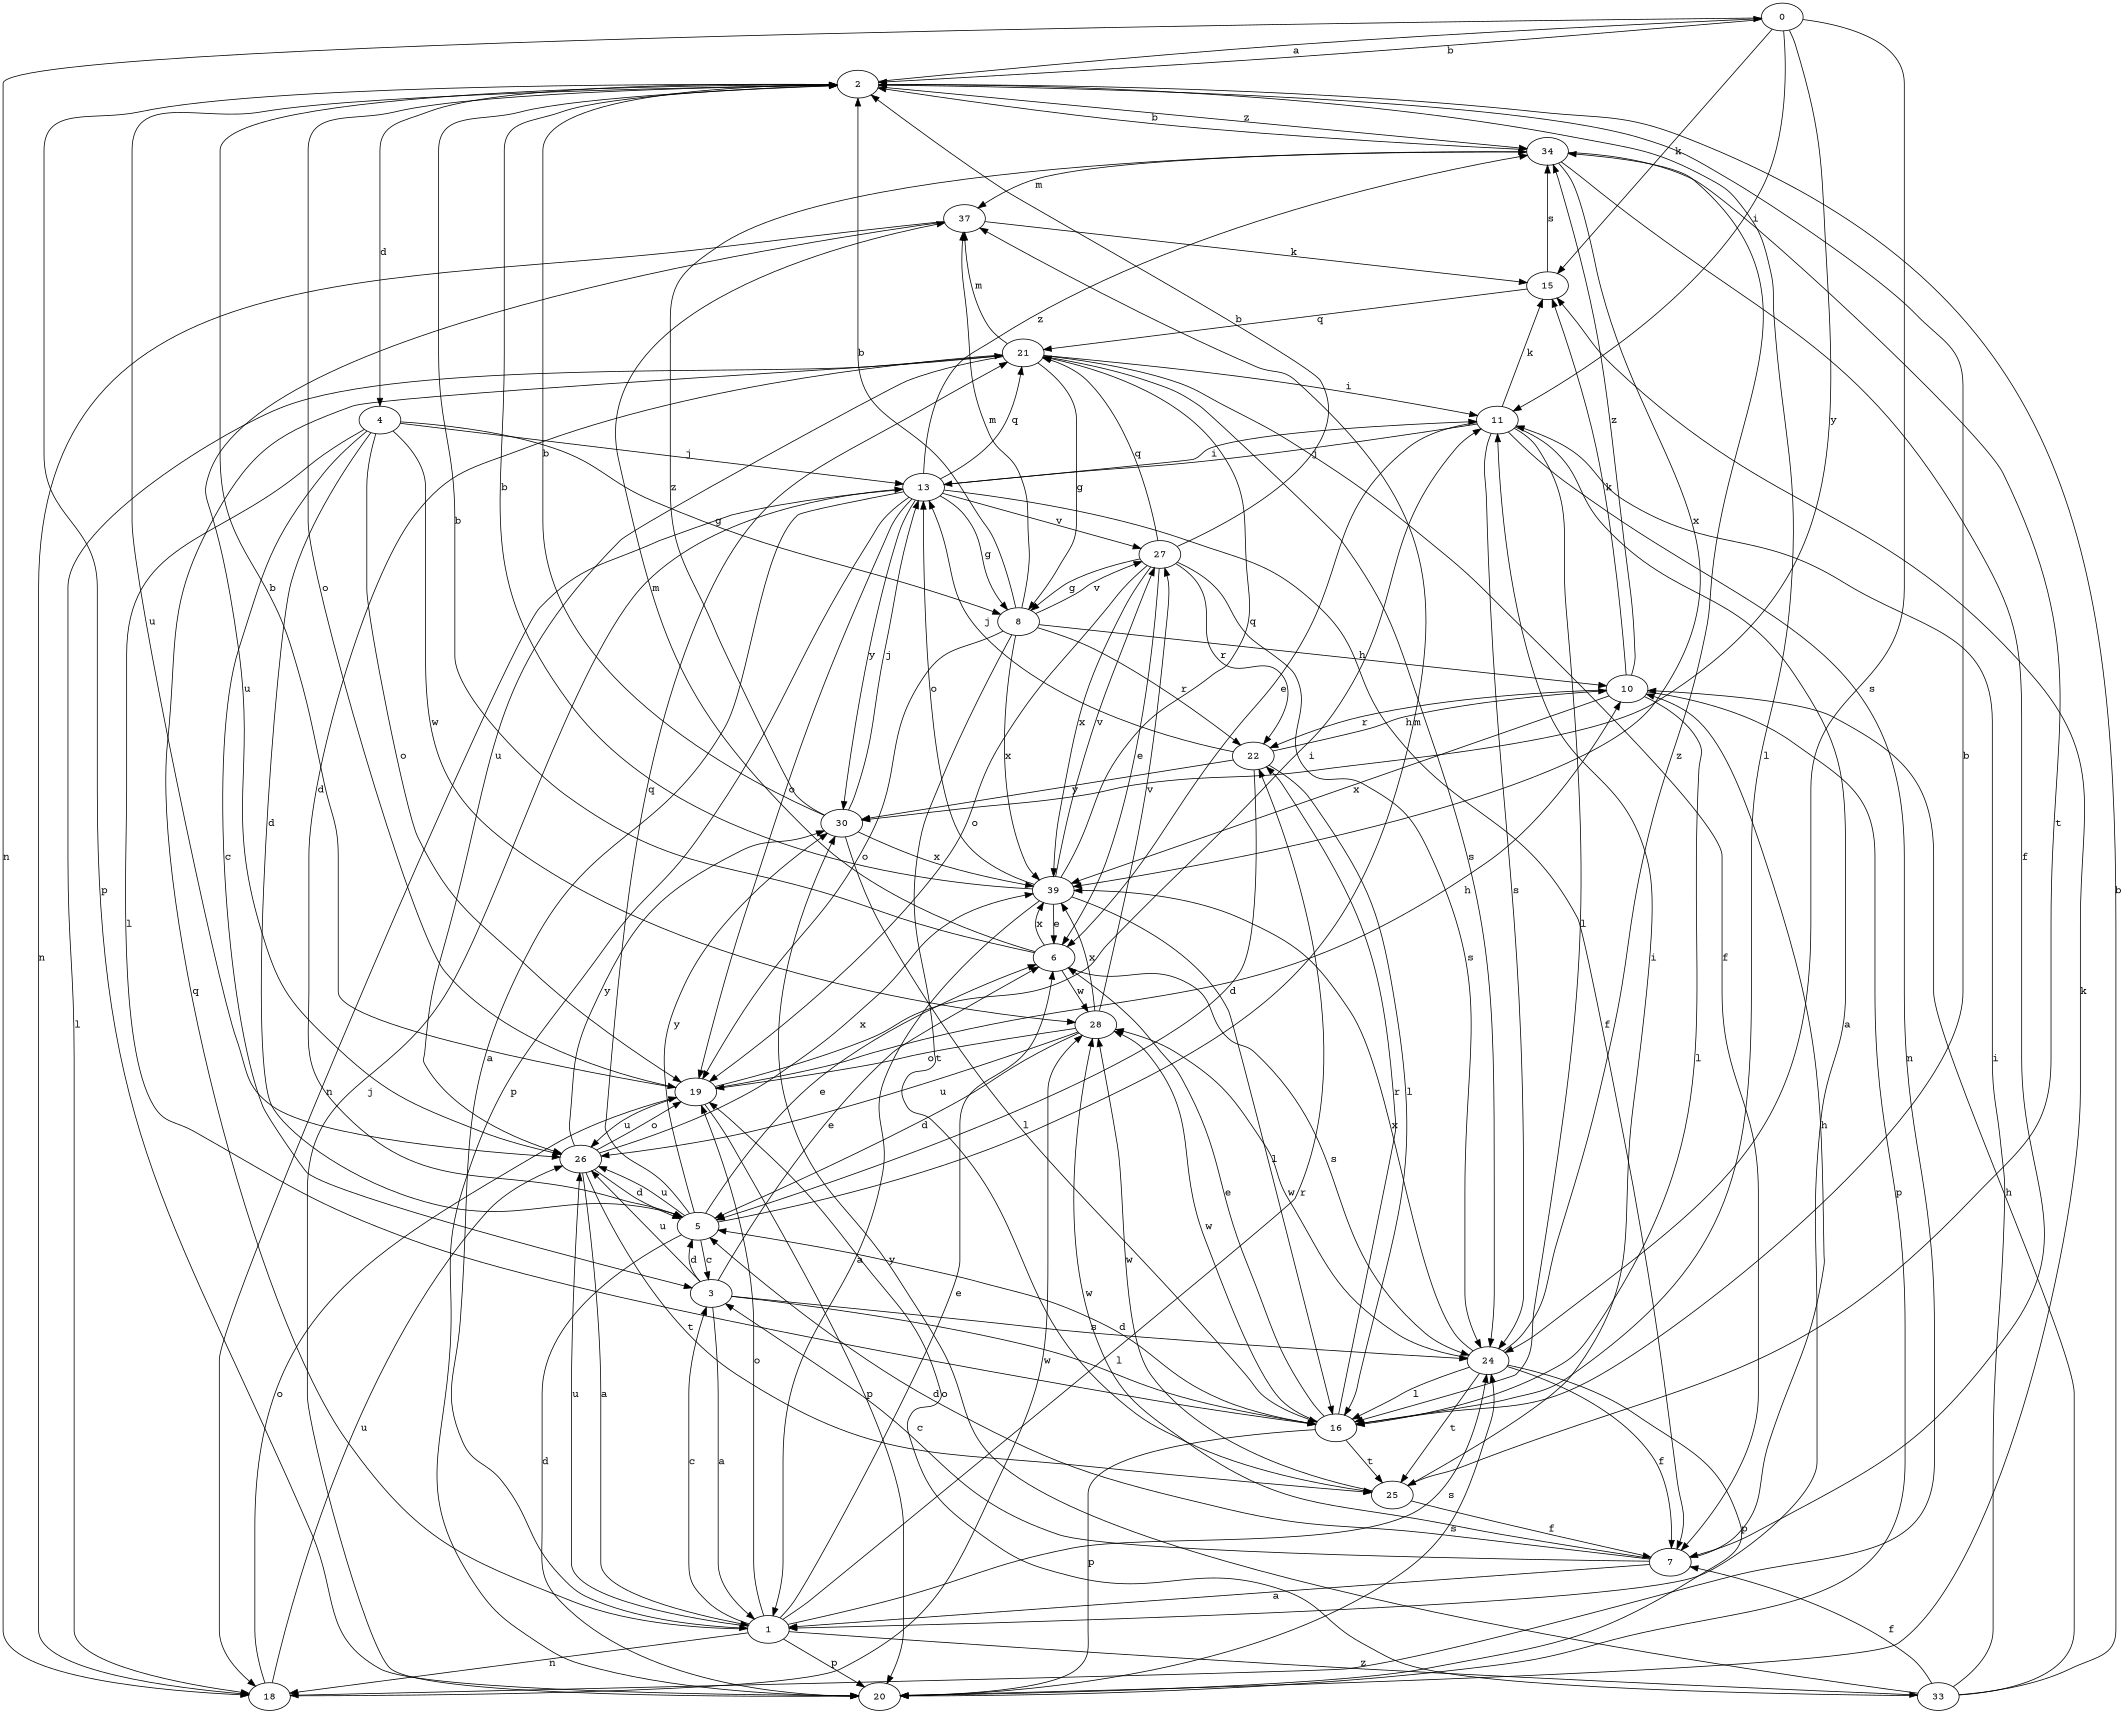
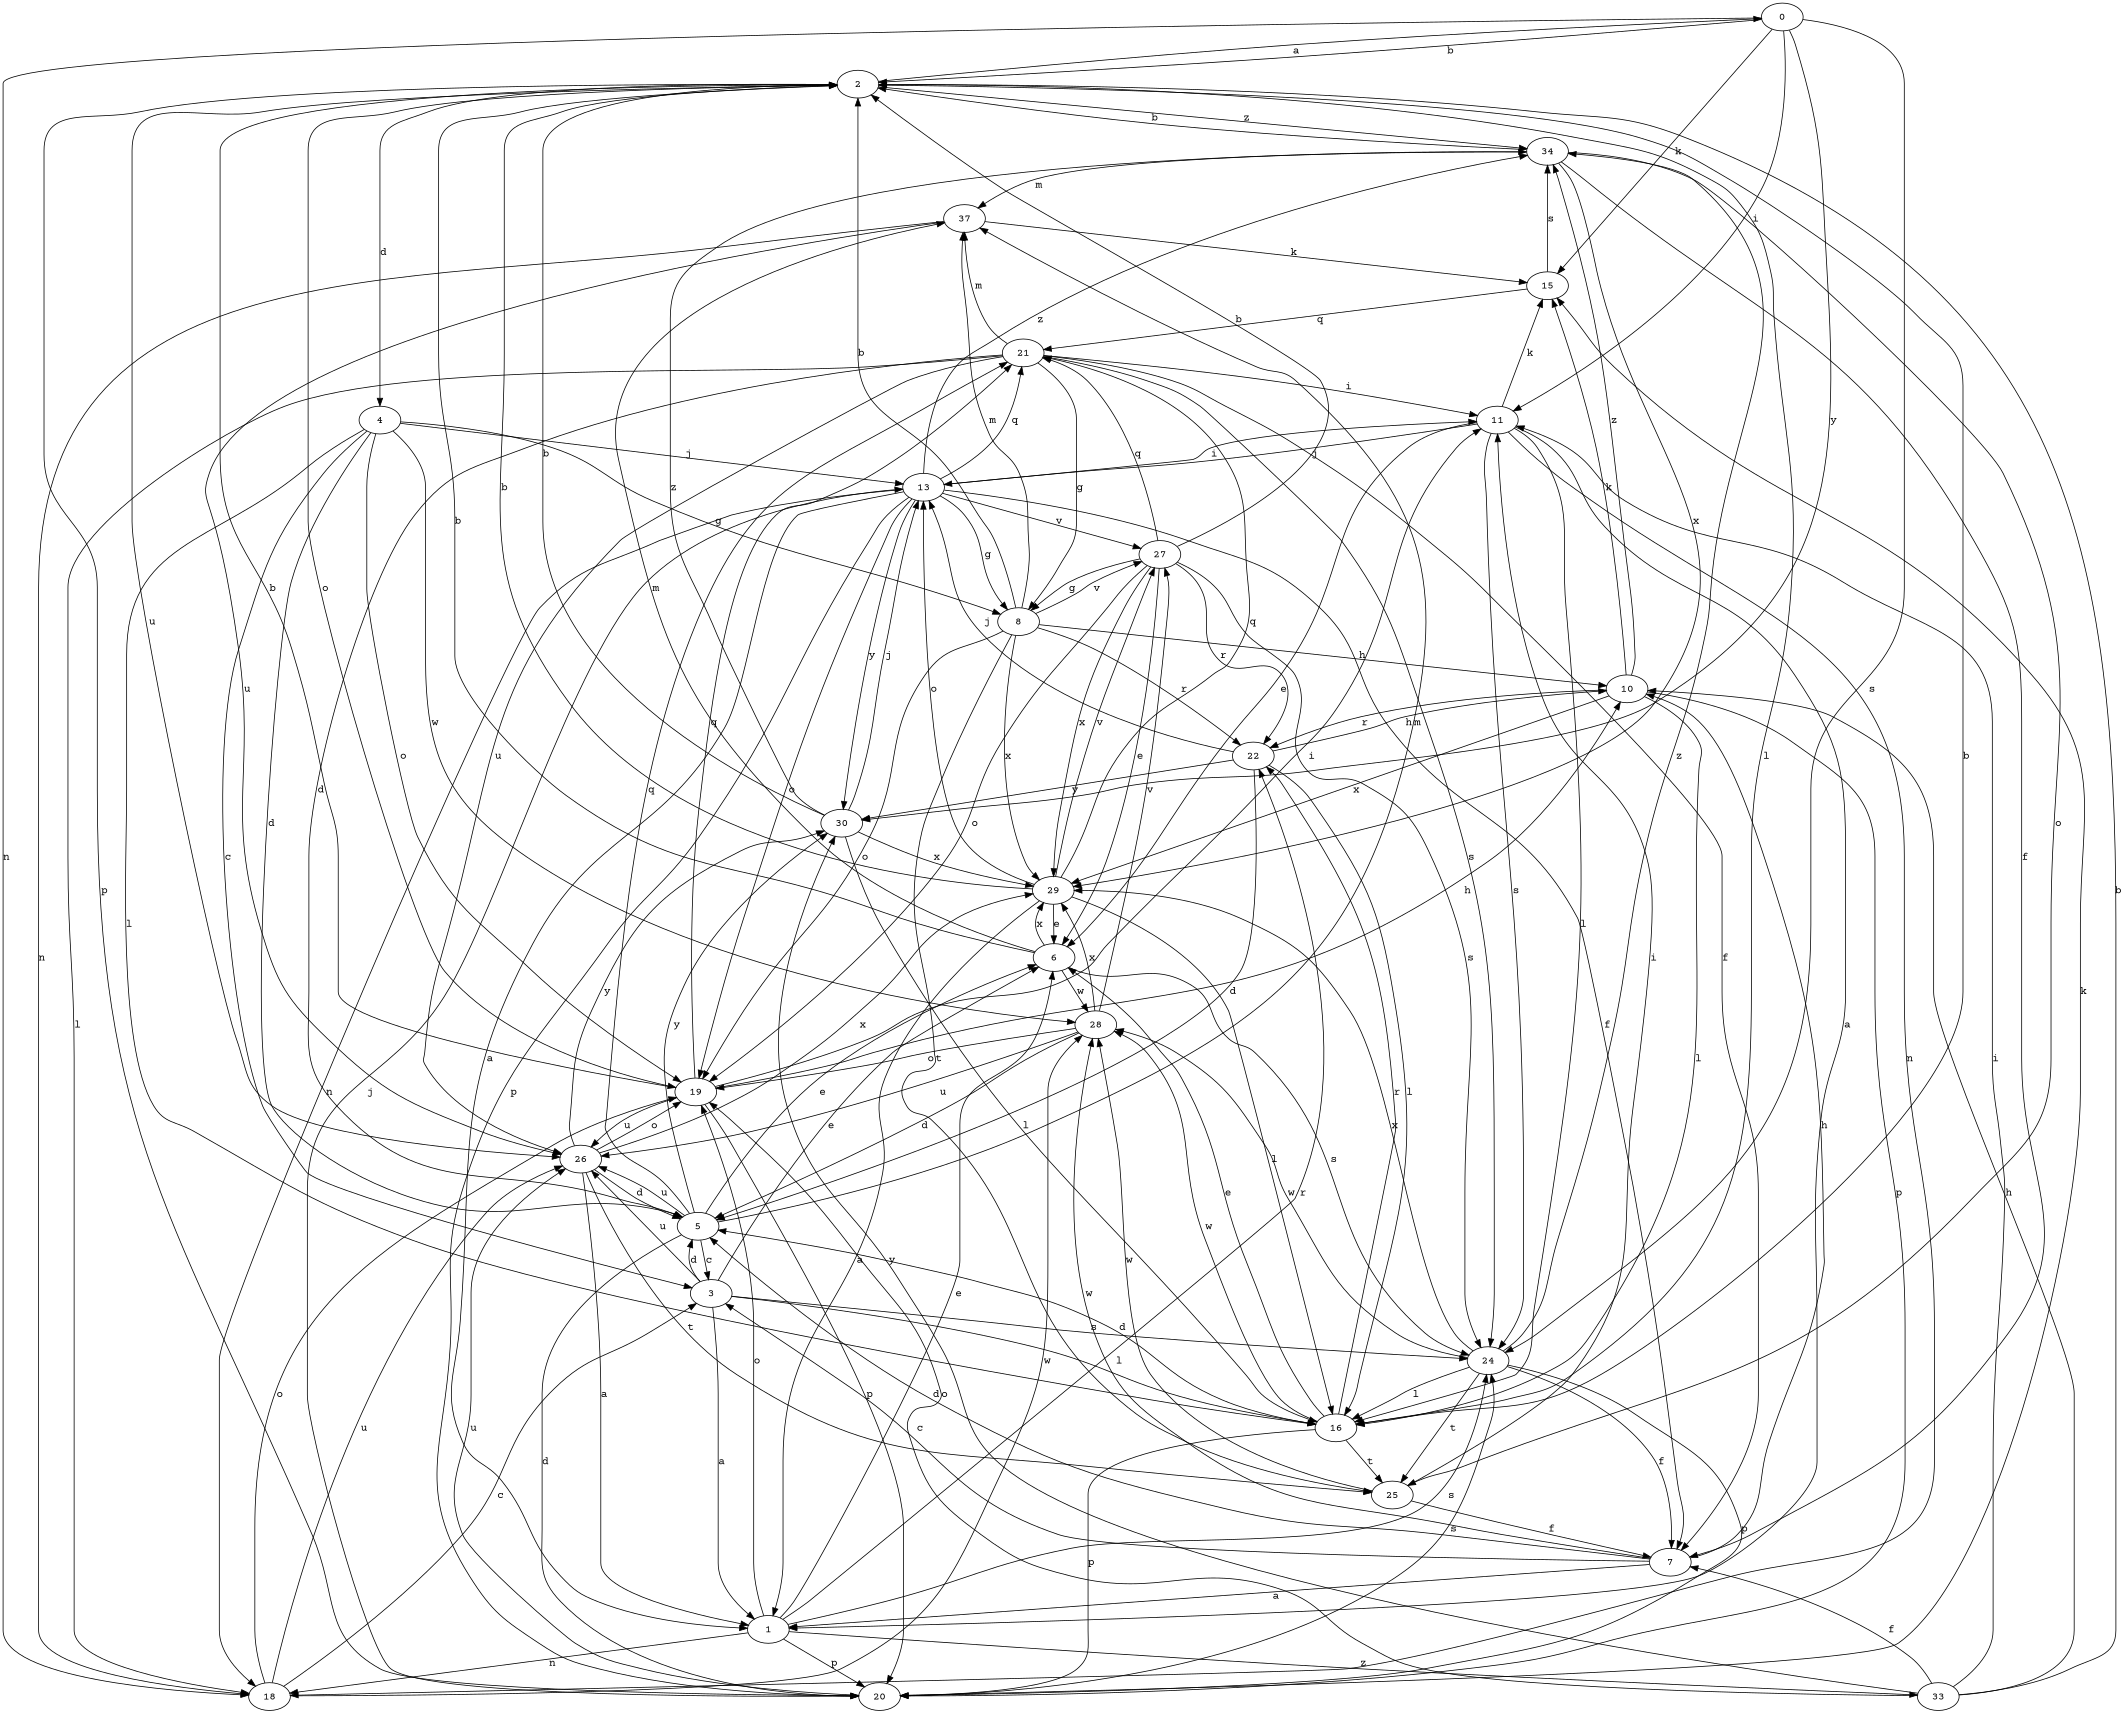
edge "1" -> "21": now "19" -> "21"
edge "34" -> "25": label "t" -> "o"
node "39": label "39" -> "29"
edge "1" -> "26": now "20" -> "26"
edge "1" -> "3": now "18" -> "3"
